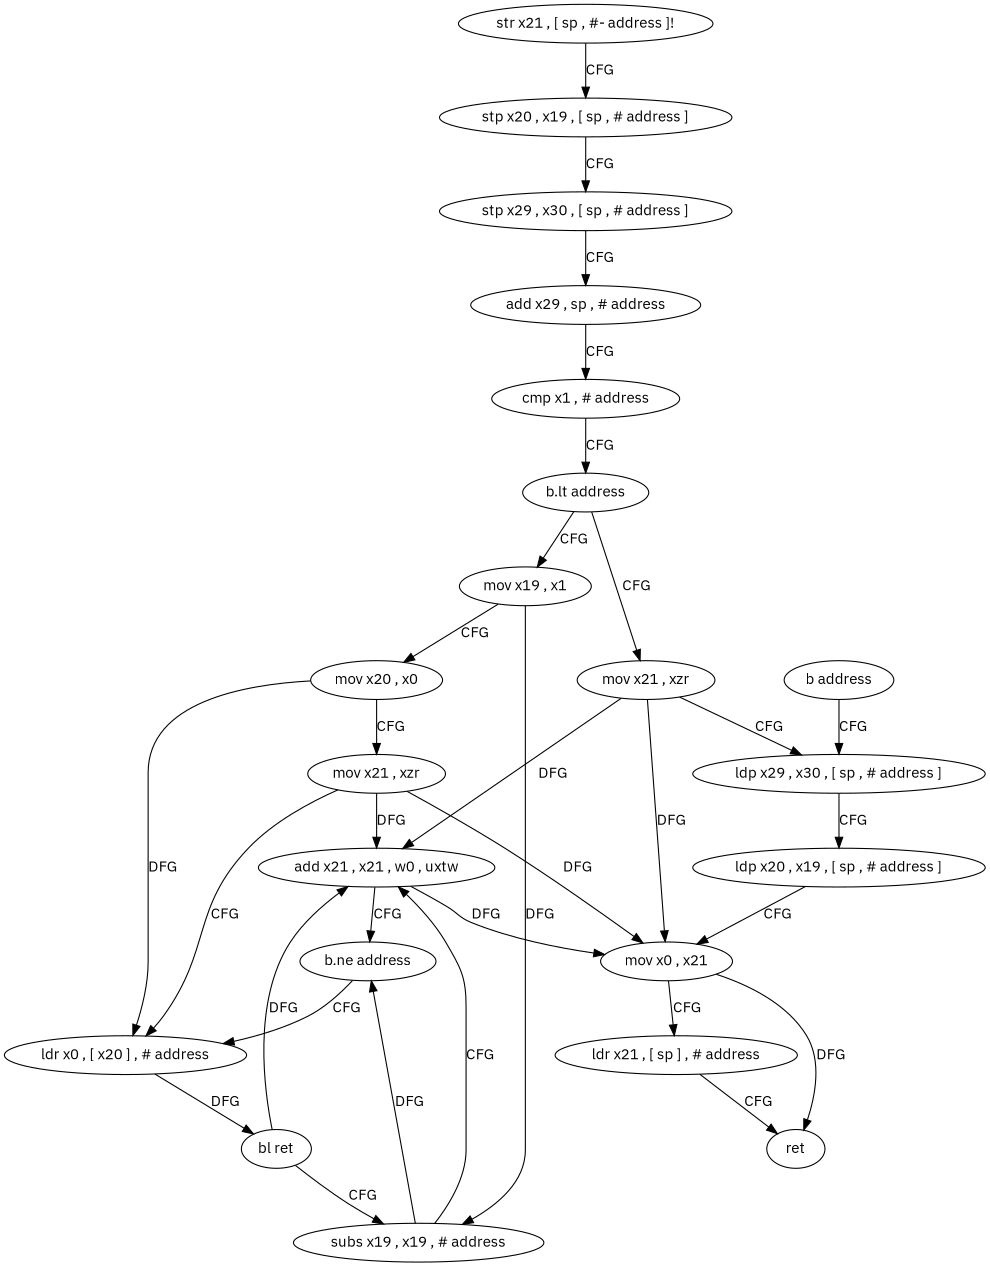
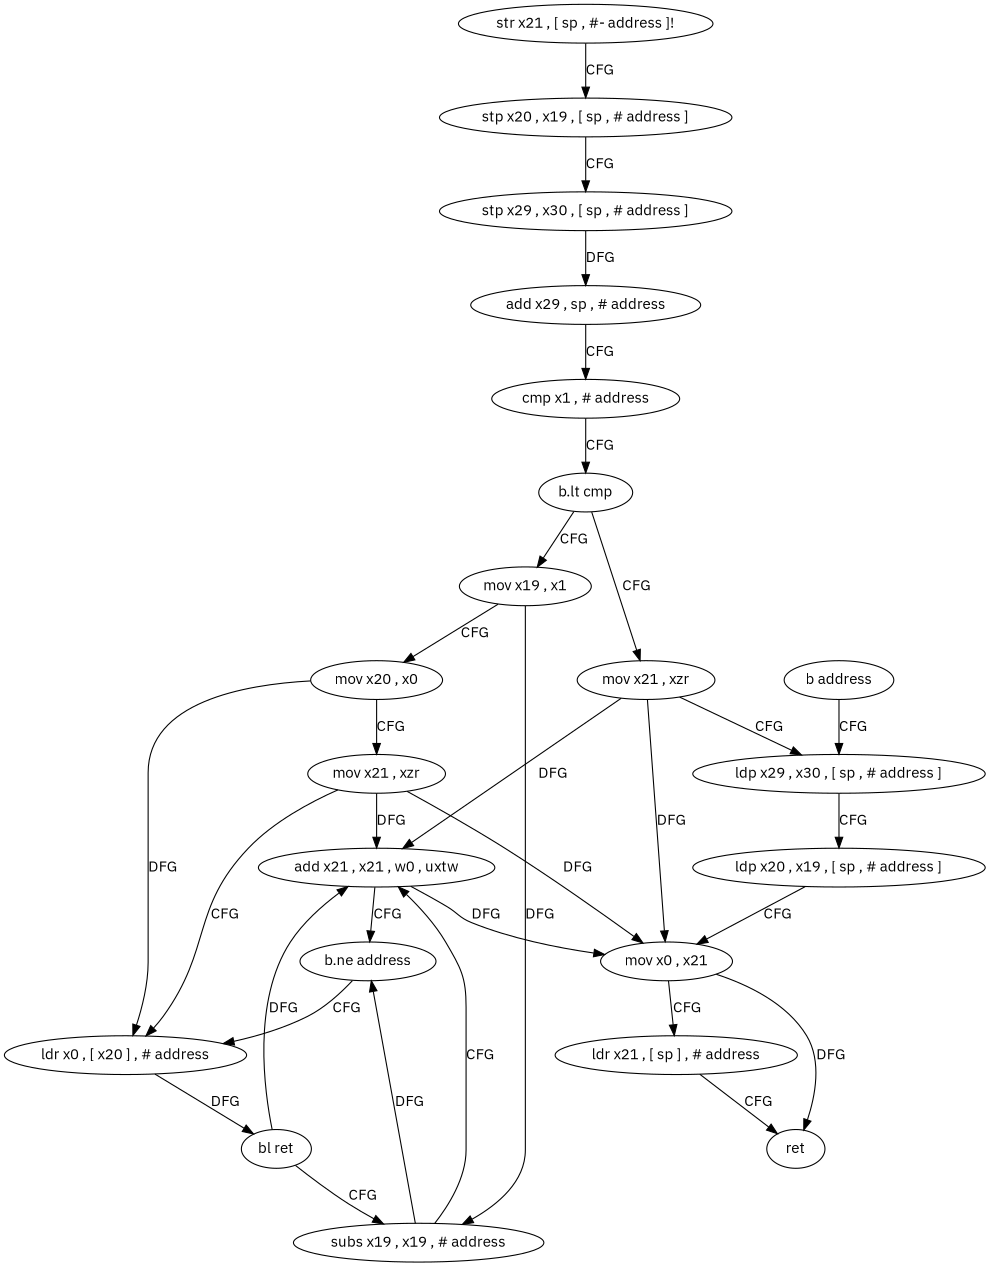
edge "stp x29 , x30 , [ sp , # address ]" -> "add x29 , sp , # address": label "CFG" -> "DFG"
node "b.lt address": label "b.lt address" -> "b.lt cmp"
